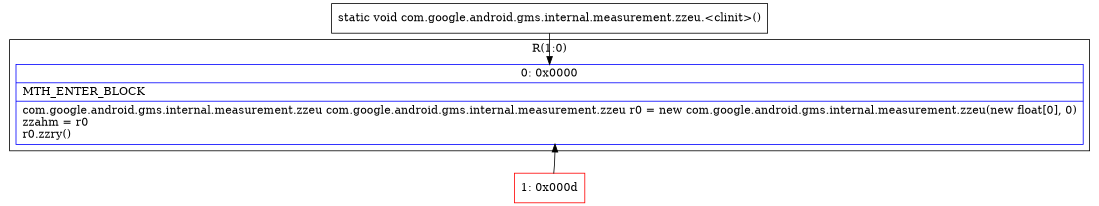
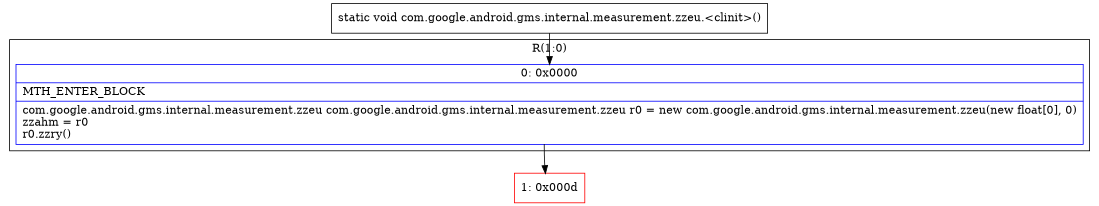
edge "1: 0x000d" -> "0: 0x0000": reversed
